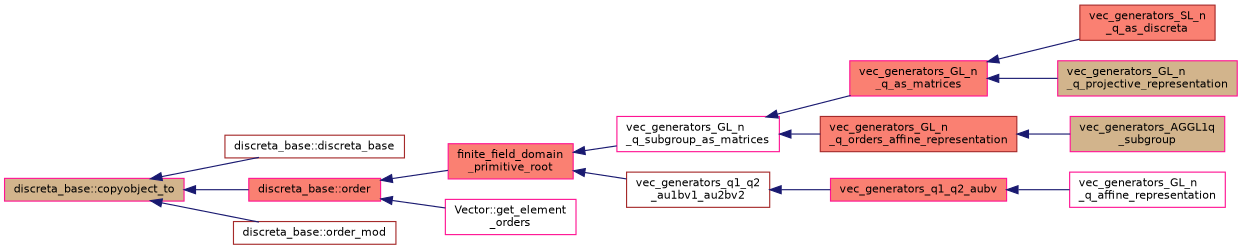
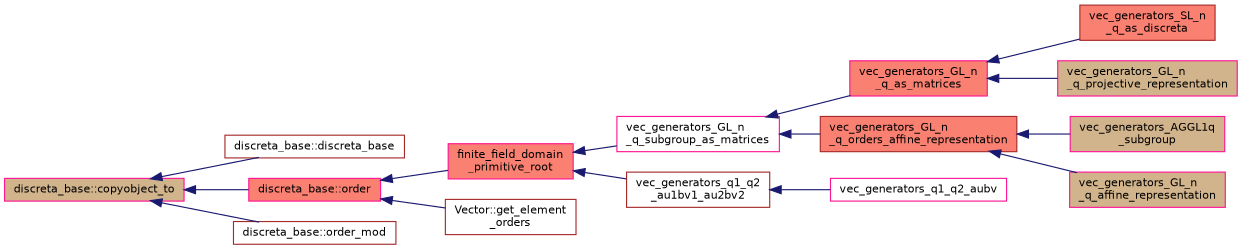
node "vec_generators_q1_q2_aubv": fillcolor salmon -> white
edge "vec_generators_GL_n _q_affine_representation" -> "vec_generators_q1_q2_aubv": now "vec_generators_GL_n _q_affine_representation" -> "vec_generators_GL_n _q_orders_affine_representation"
node "vec_generators_GL_n _q_affine_representation": fillcolor white -> tan
node "Vector::get_element _orders": color deeppink -> brown
